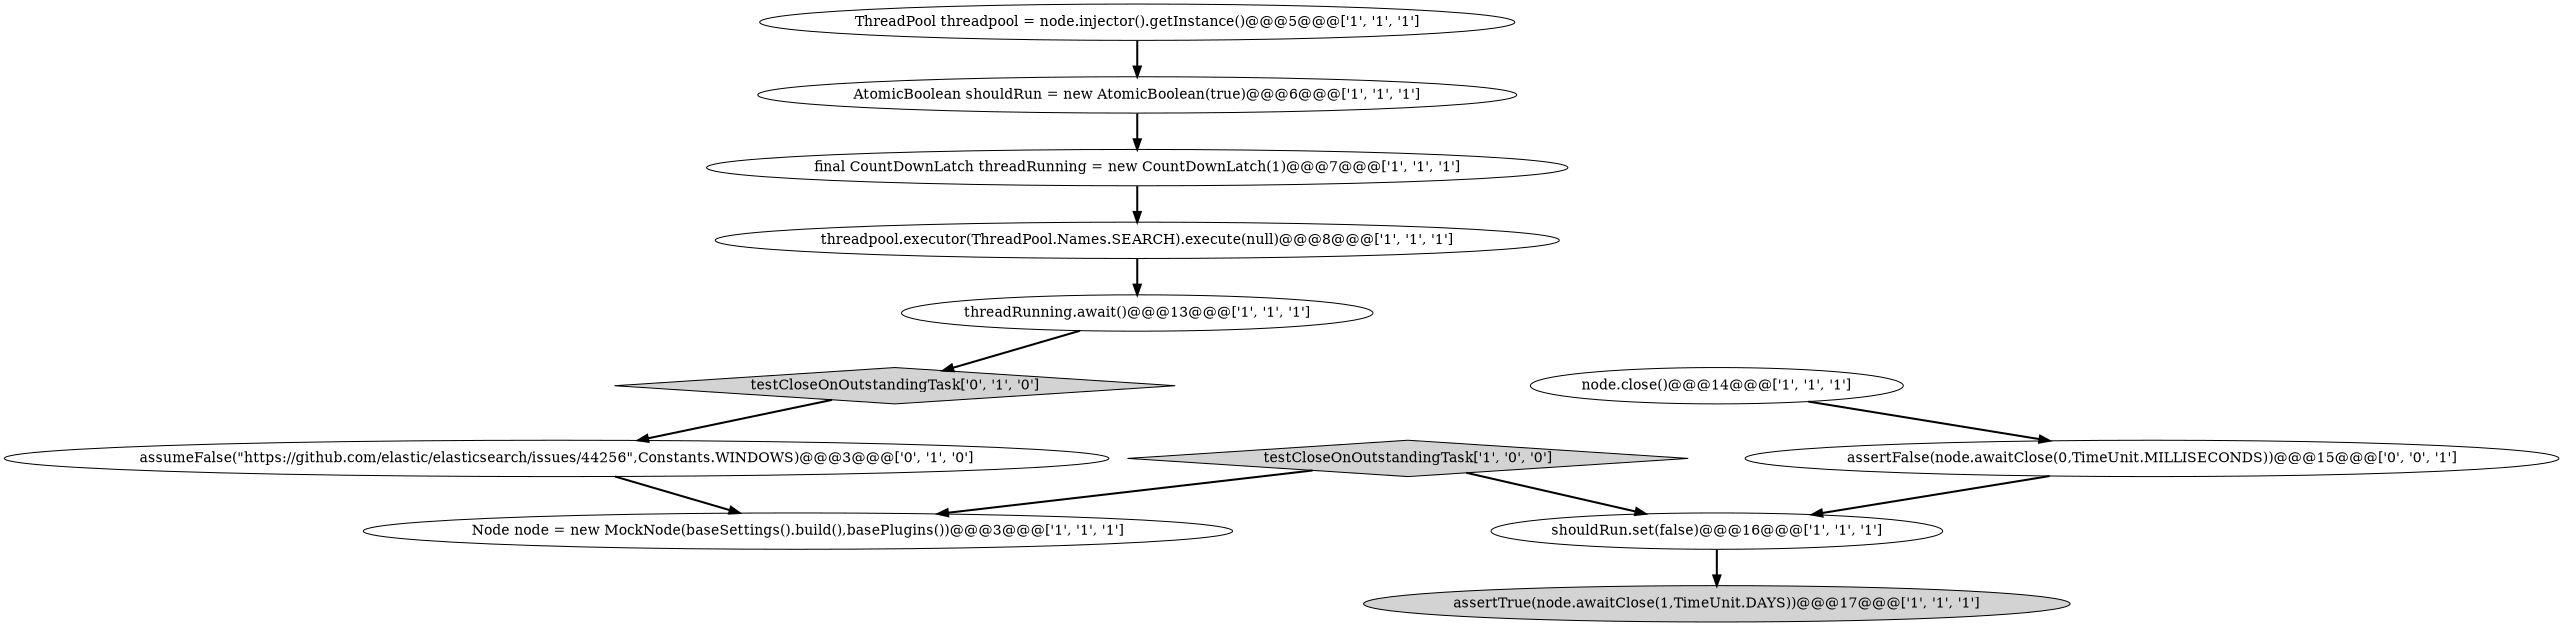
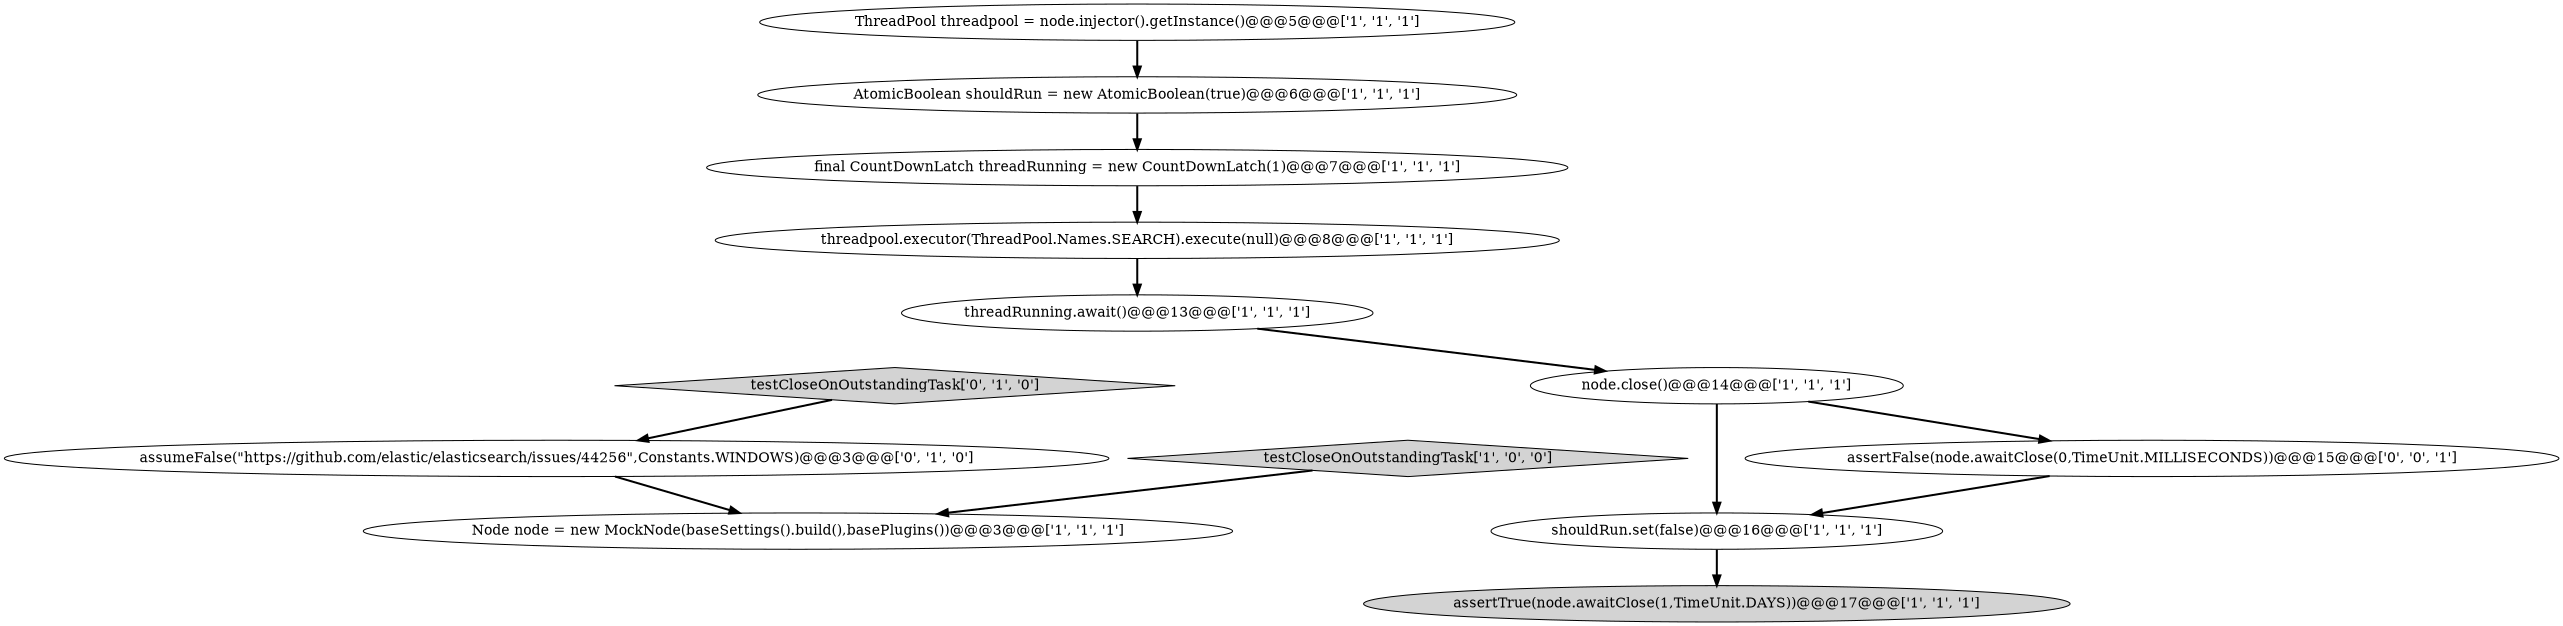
edge "threadRunning.await()@@@13@@@['1', '1', '1']" -> "testCloseOnOutstandingTask['0', '1', '0']": now "threadRunning.await()@@@13@@@['1', '1', '1']" -> "node.close()@@@14@@@['1', '1', '1']"
edge "testCloseOnOutstandingTask['1', '0', '0']" -> "shouldRun.set(false)@@@16@@@['1', '1', '1']": now "node.close()@@@14@@@['1', '1', '1']" -> "shouldRun.set(false)@@@16@@@['1', '1', '1']"
